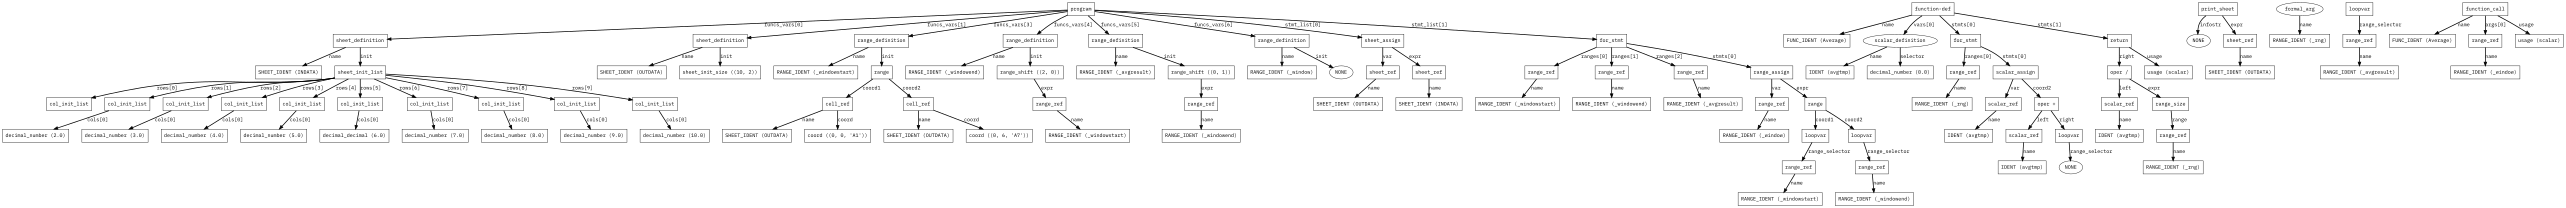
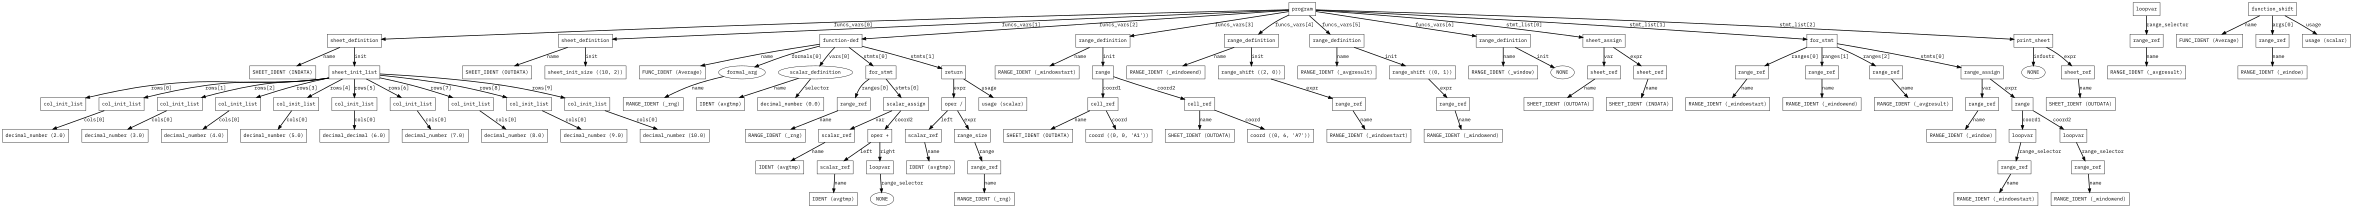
node "function_call": label "function_call" -> "function_shift"
edge "program" -> "print_sheet": added, label "stmt_list[2]"
edge "program" -> "function-def": added, label "funcs_vars[2]"
edge "function-def" -> "formal_arg": added, label "formals[0]"
edge "return" -> "oper /": label "right" -> "expr"
